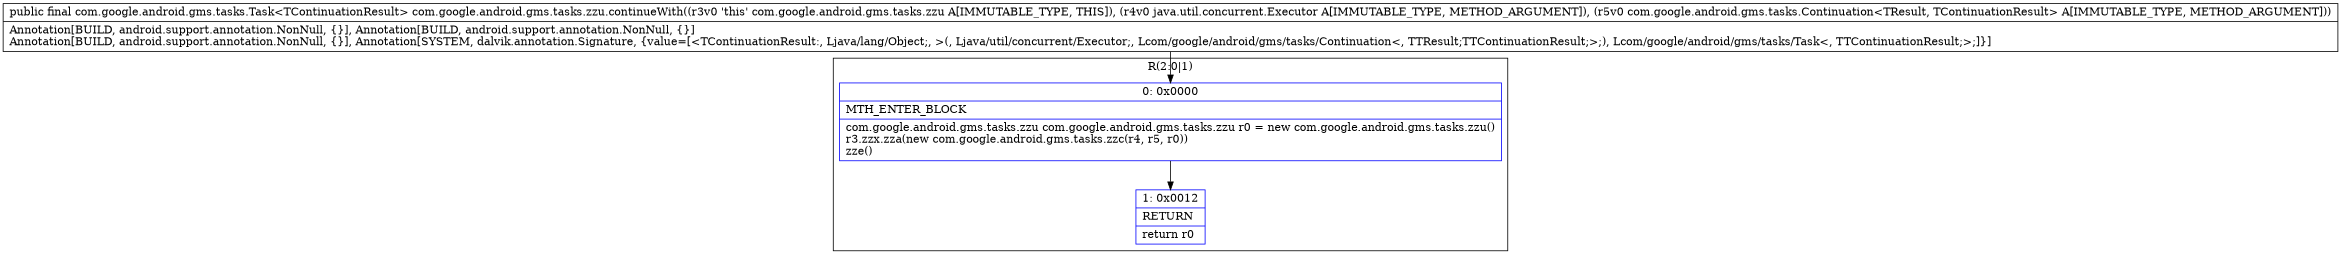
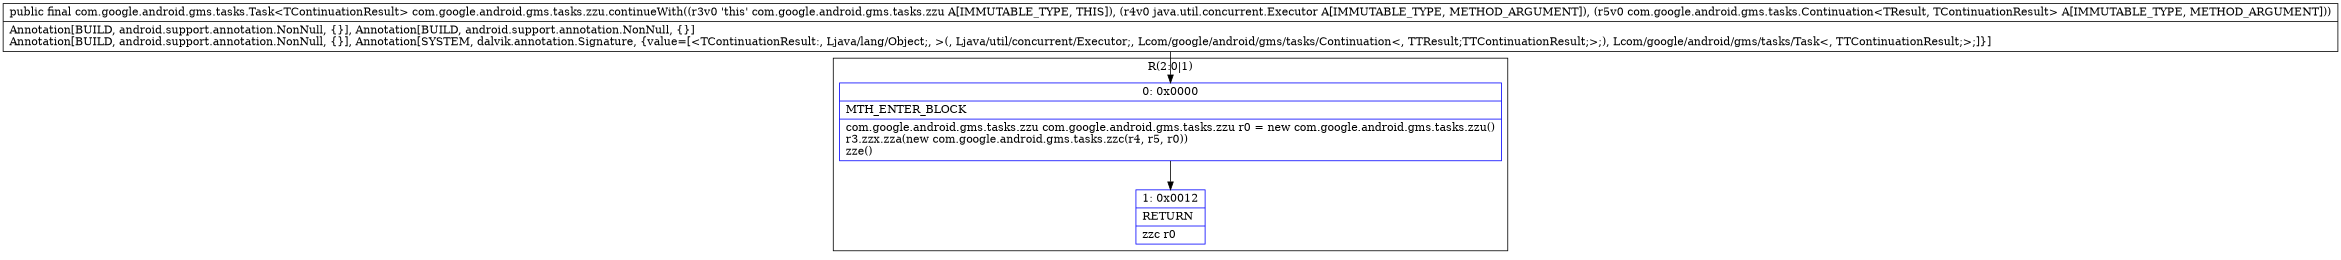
node "1: 0x0012": text "return r0" -> "zzc r0"
